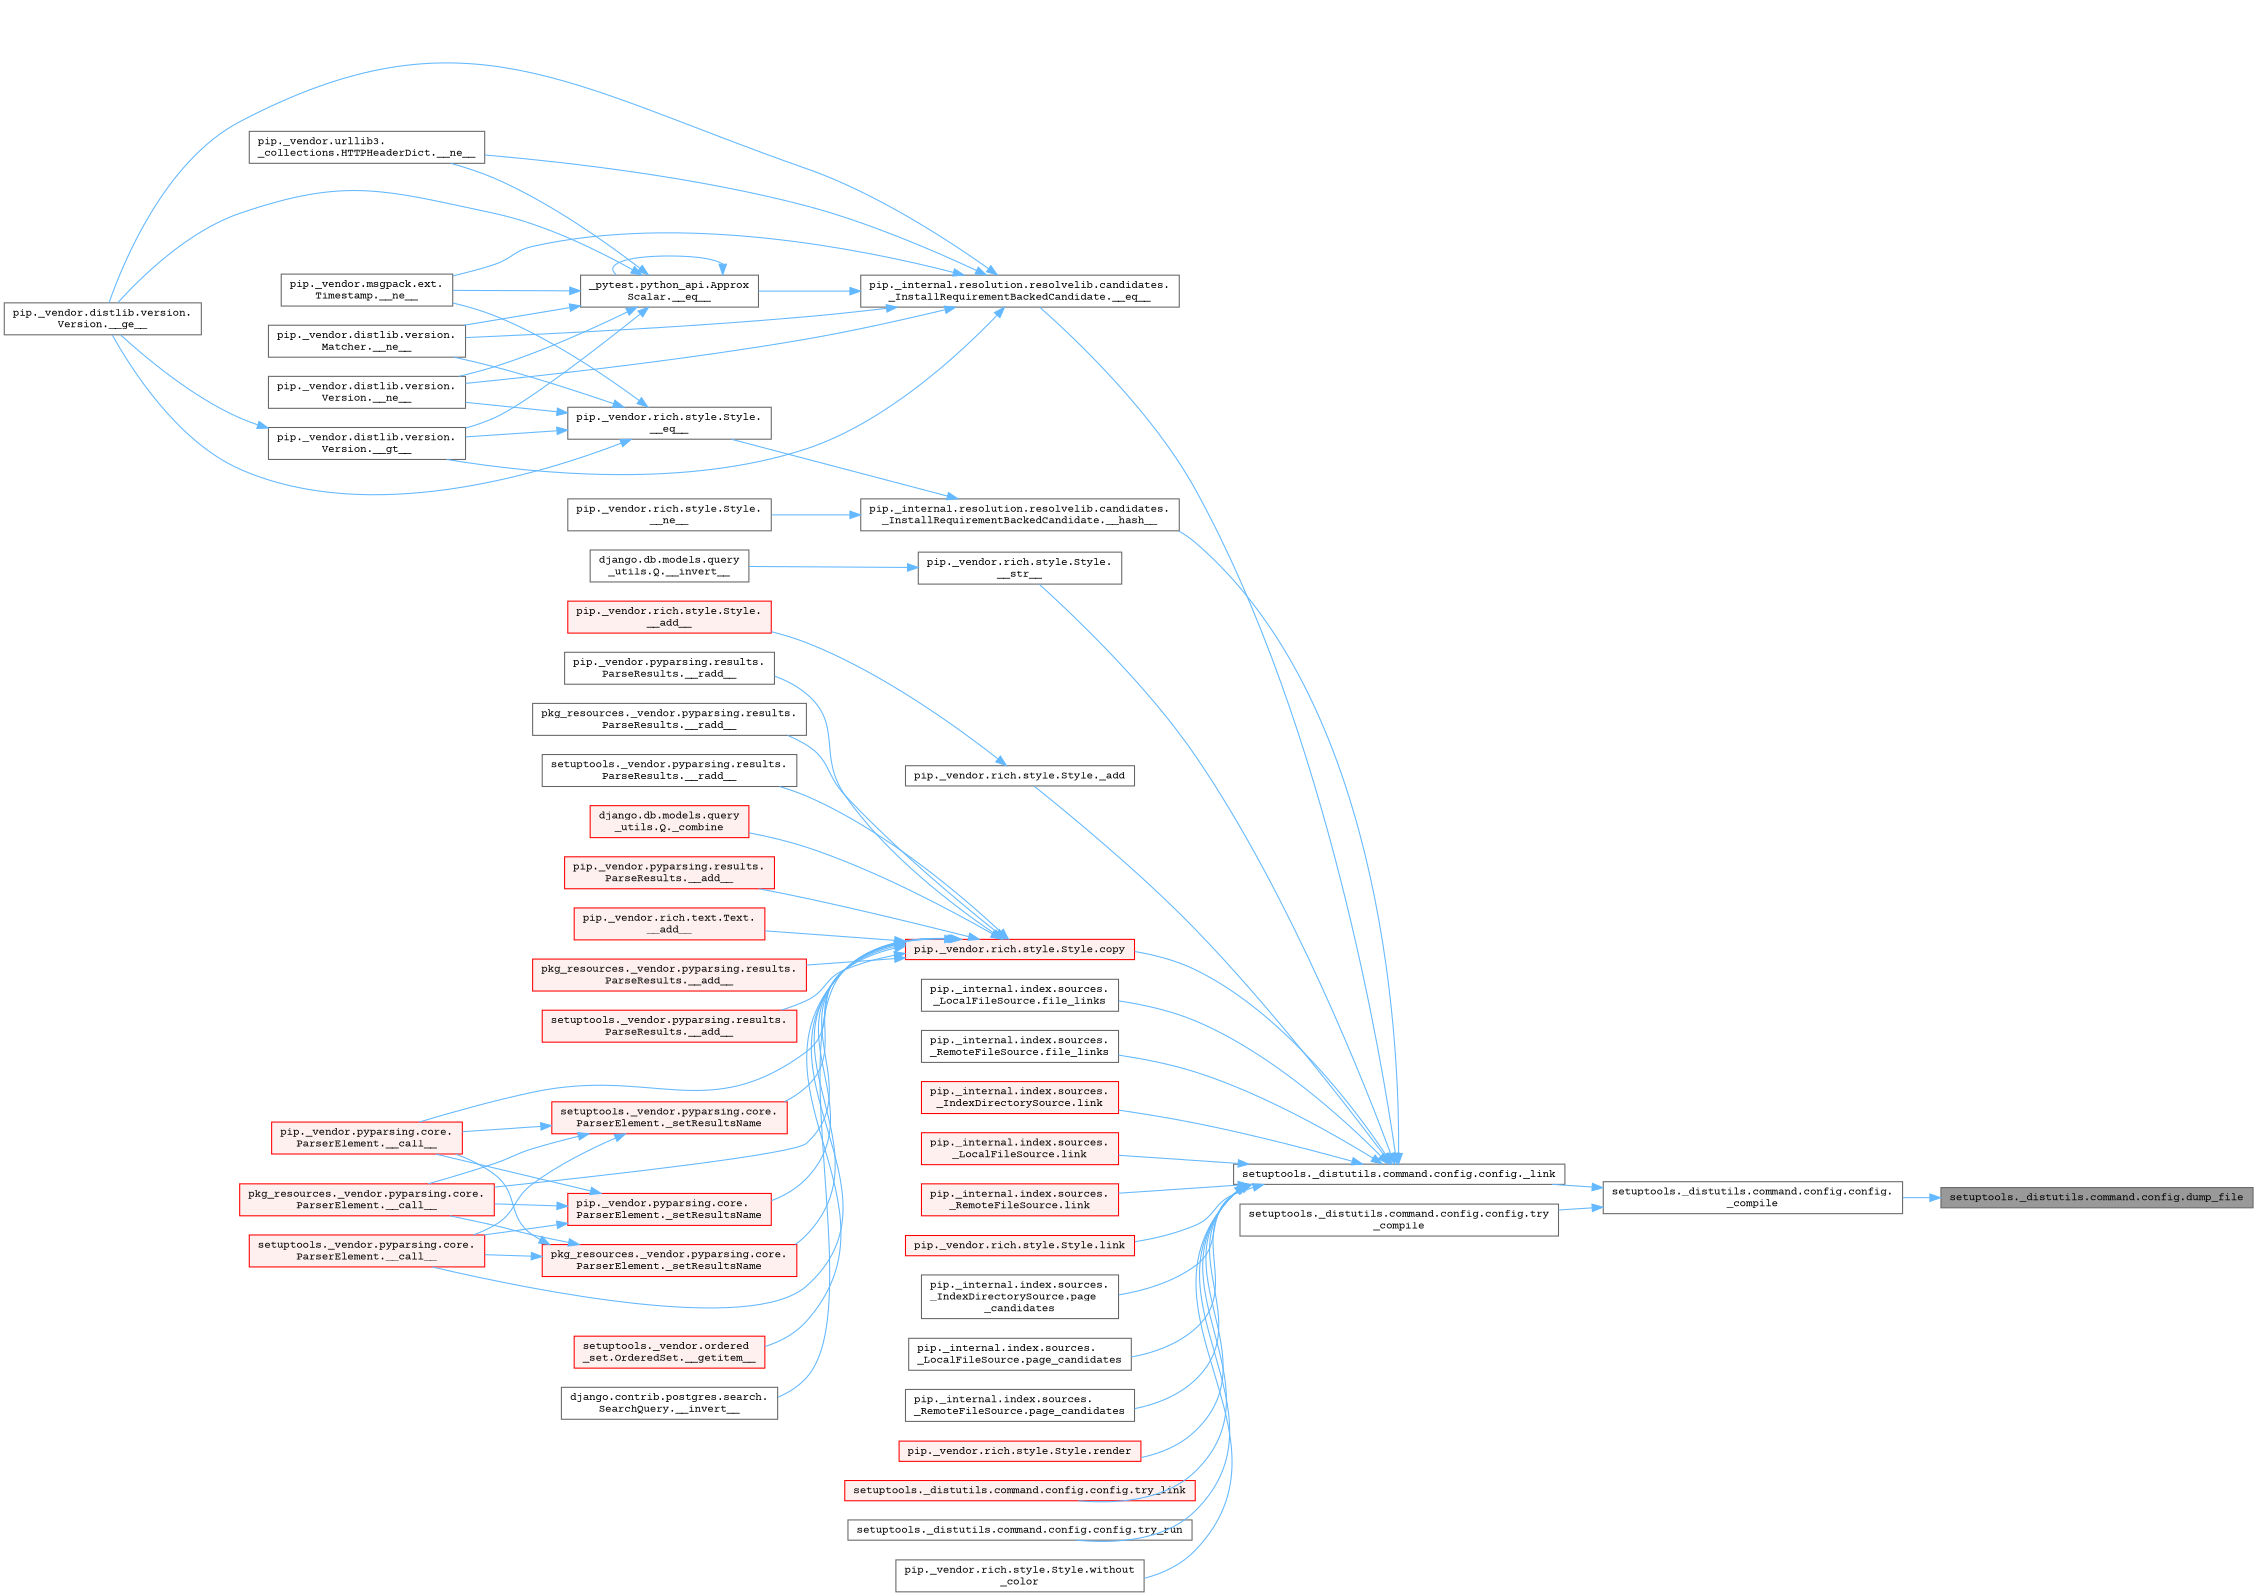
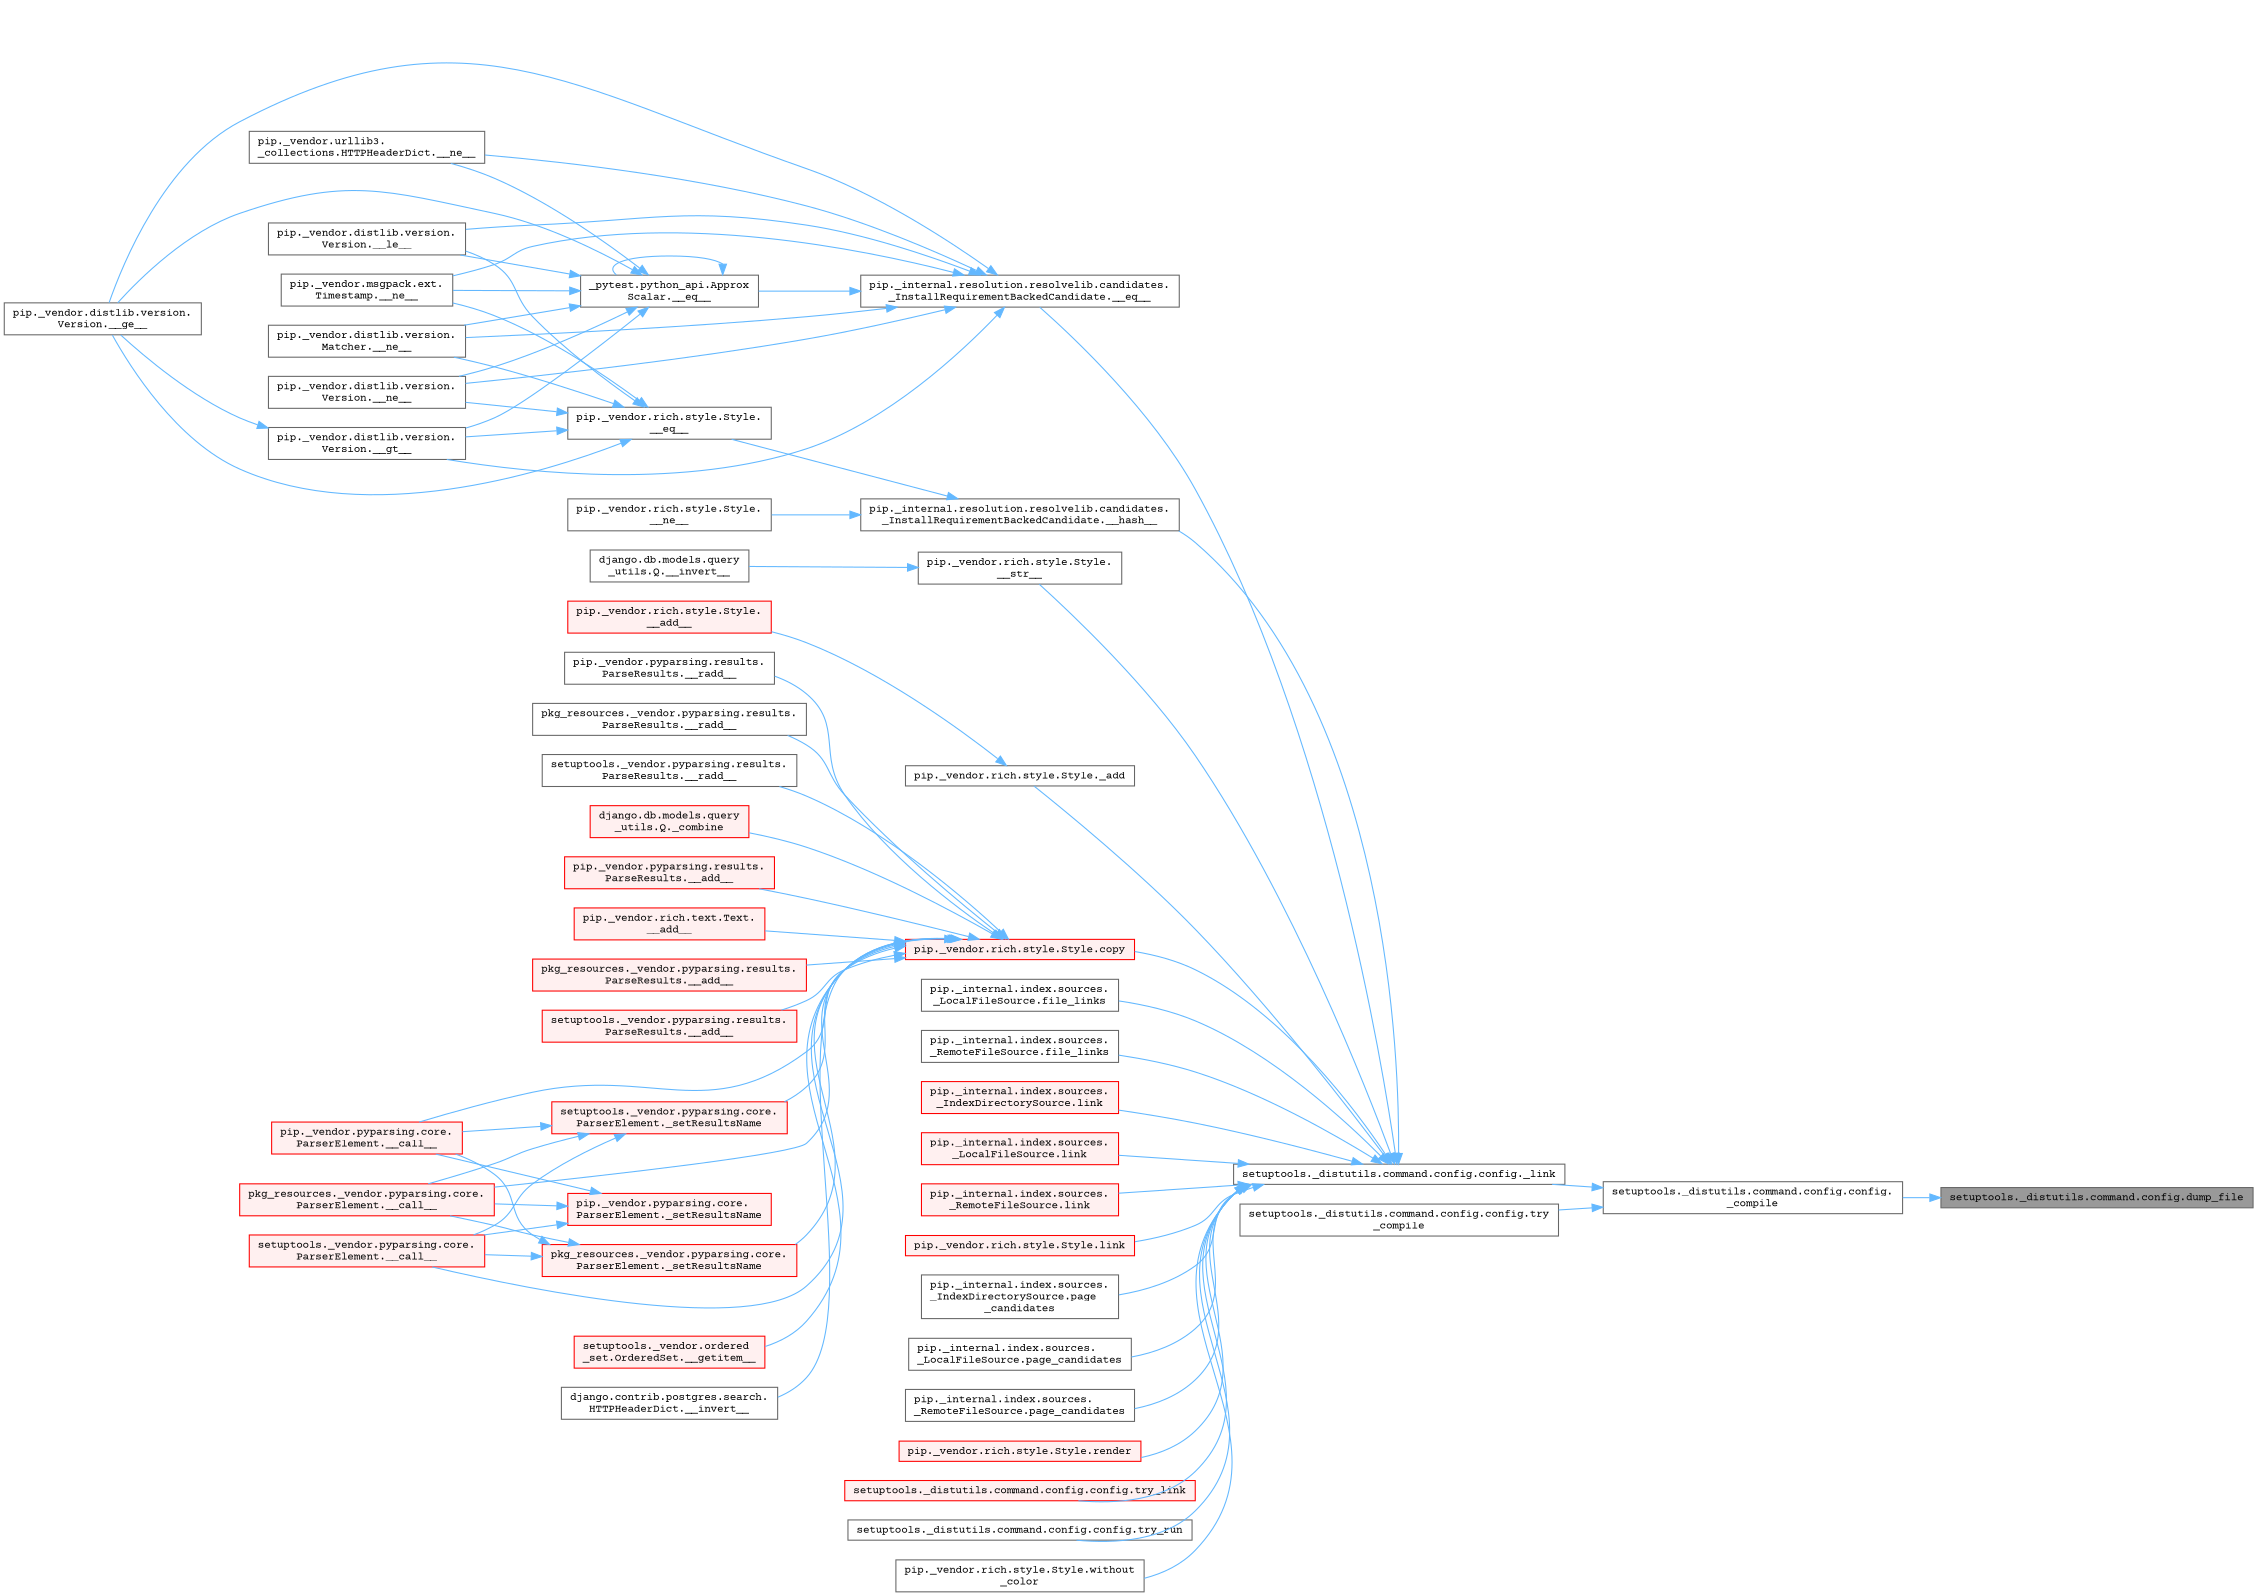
node "pip._vendor.distlib.version. Version.__le__": added
edge "pip._vendor.pyparsing.core. ParserElement._setResultsName" -> "pip._vendor.rich.style.Style.copy": removed
node "django.contrib.postgres.search. SearchQuery.__invert__": label "django.contrib.postgres.search. SearchQuery.__invert__" -> "django.contrib.postgres.search. HTTPHeaderDict.__invert__"
